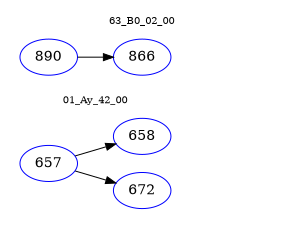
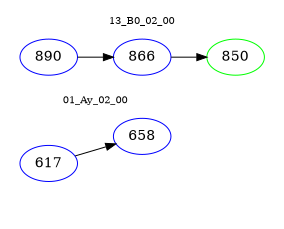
cluster "63_B0_02_00": label "63_B0_02_00" -> "13_B0_02_00"
node "850": added
cluster "01_Ay_42_00": label "01_Ay_42_00" -> "01_Ay_02_00"
node "657": label "657" -> "617"
node "672": removed
